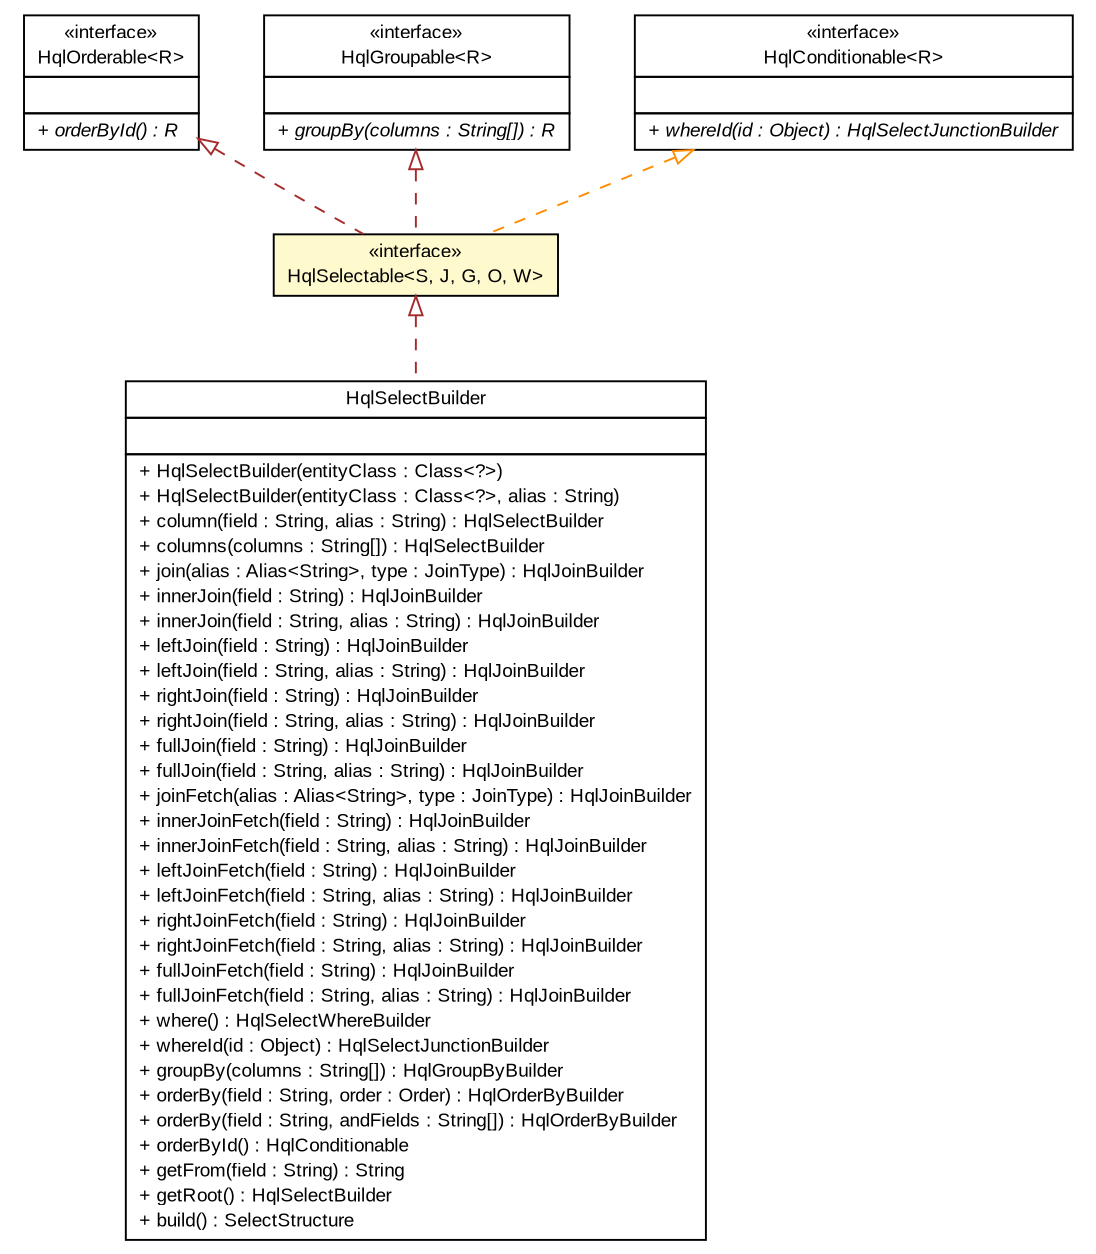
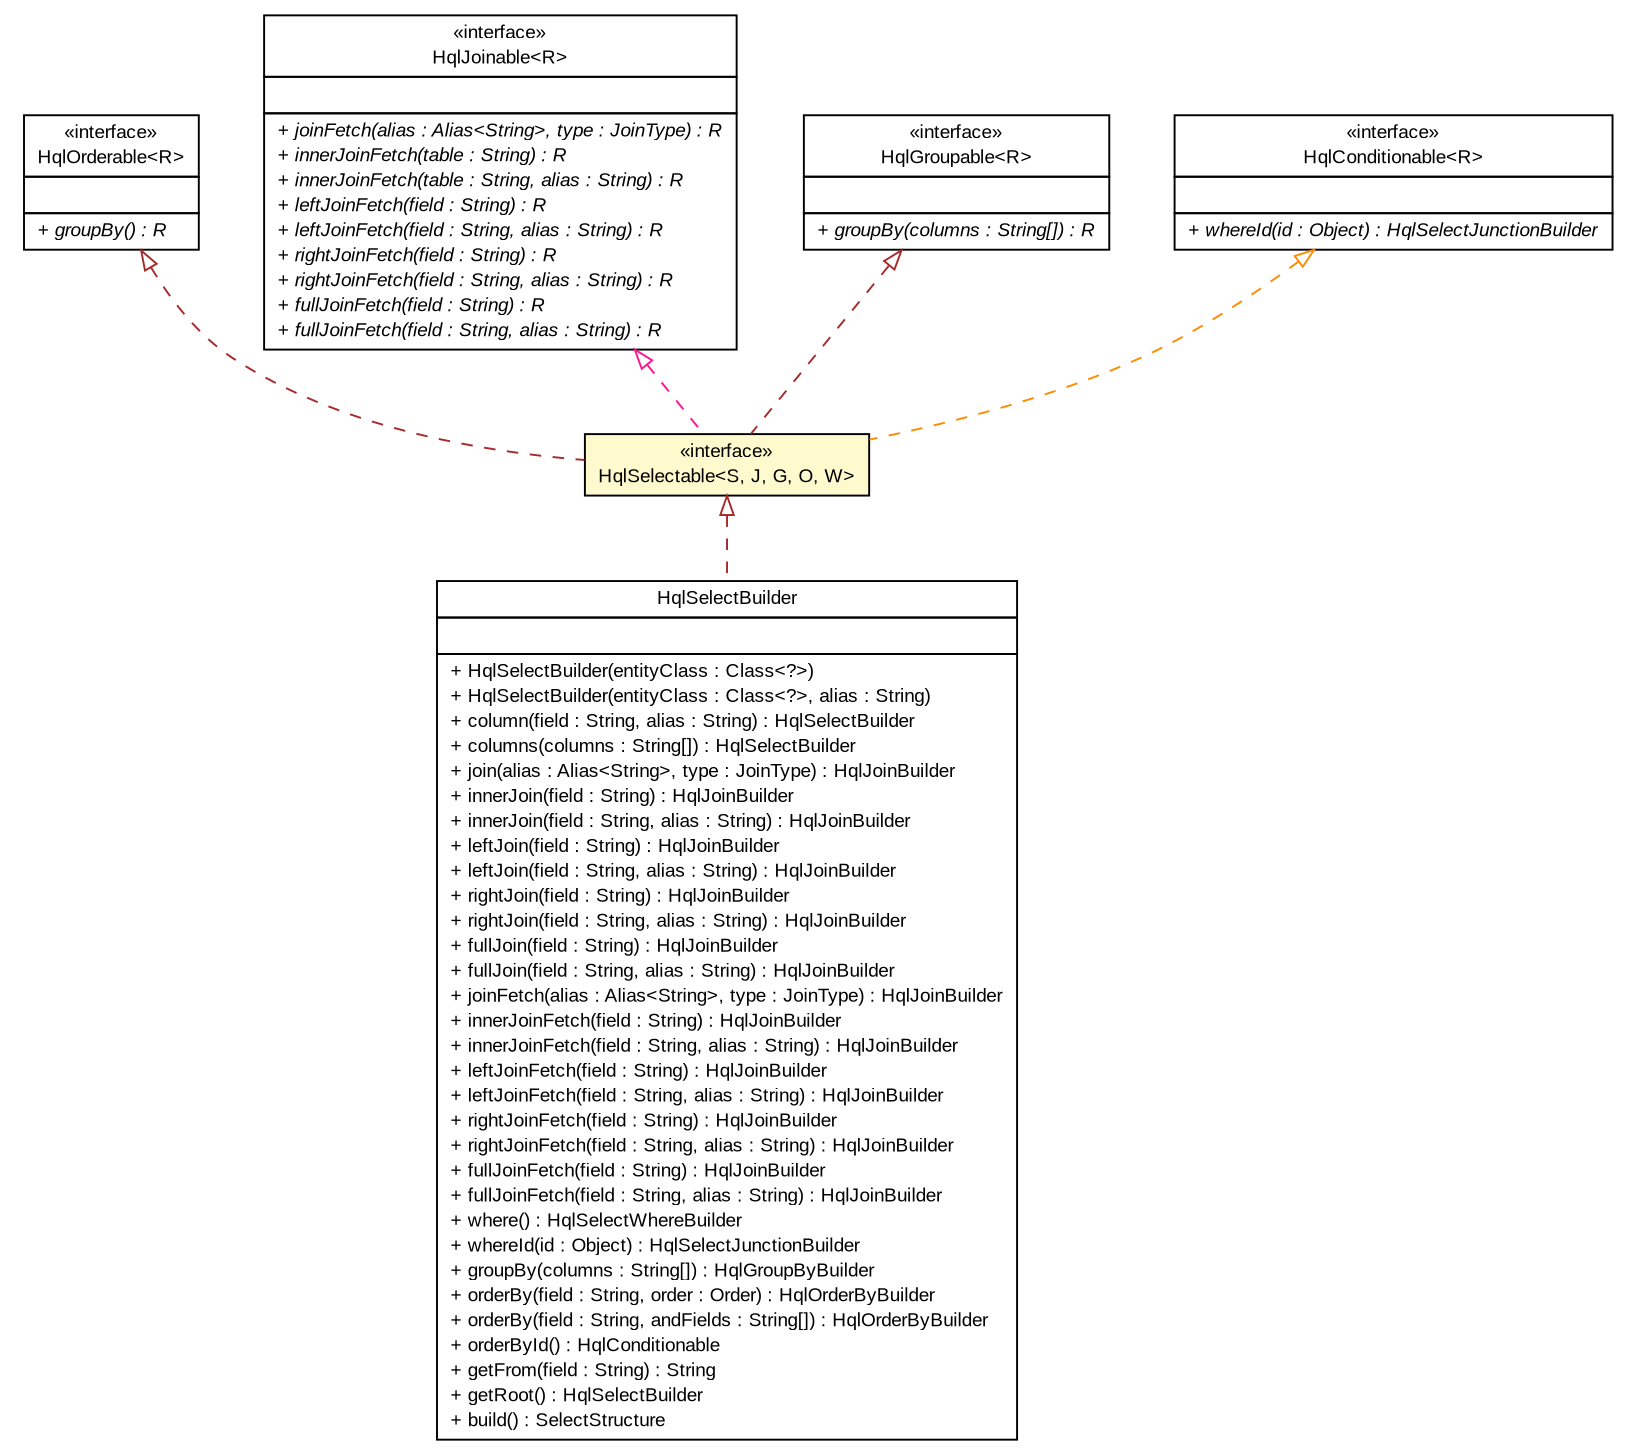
node "HqlOrderable<R>": text "+ orderById() : R" -> "+ groupBy() : R"
node "HqlJoinable<R>": added
